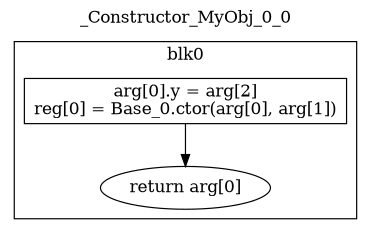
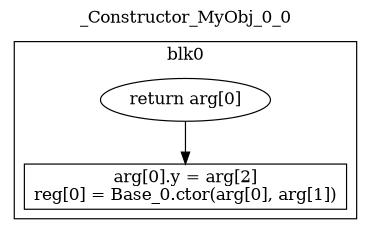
edge "arg[0].y = arg[2] reg[0] = Base_0.ctor(arg[0], arg[1])" -> "return arg[0]": reversed
